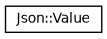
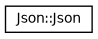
node "Json::Value": label "Json::Value" -> "Json::Json"
